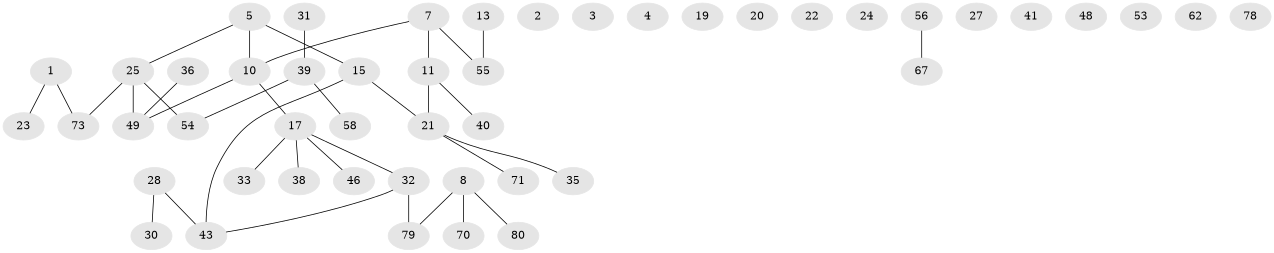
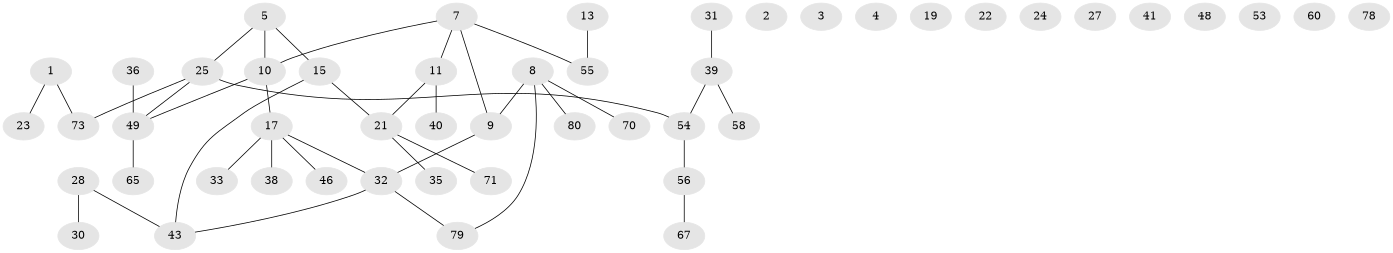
node "20": removed
node "62": label "62" -> "60"
node "9": added
edge "54" -- "56": added
node "65": added
